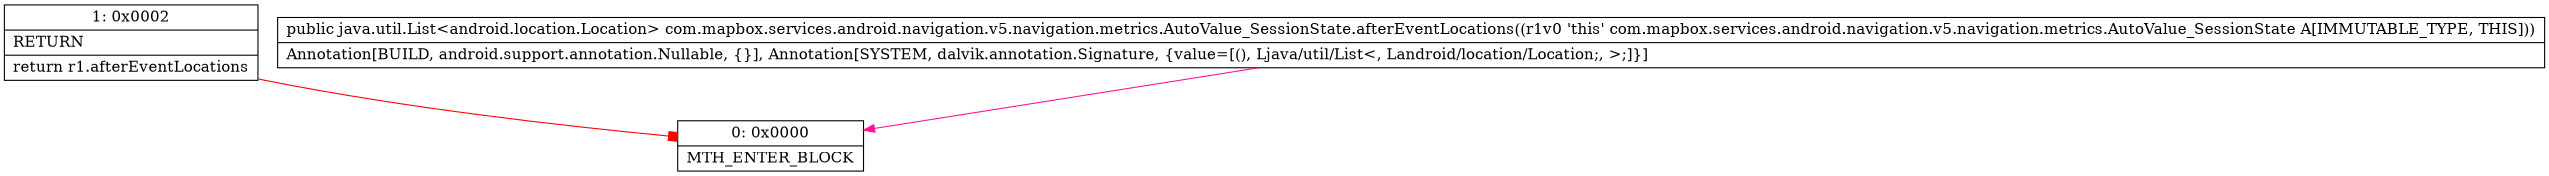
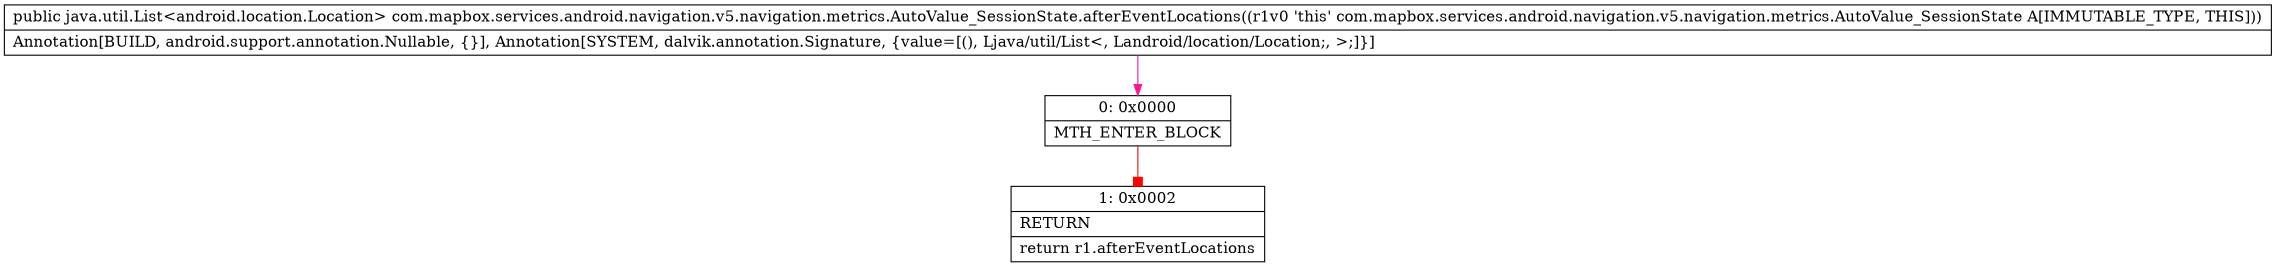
edge "1: 0x0002" -> "0: 0x0000": reversed
